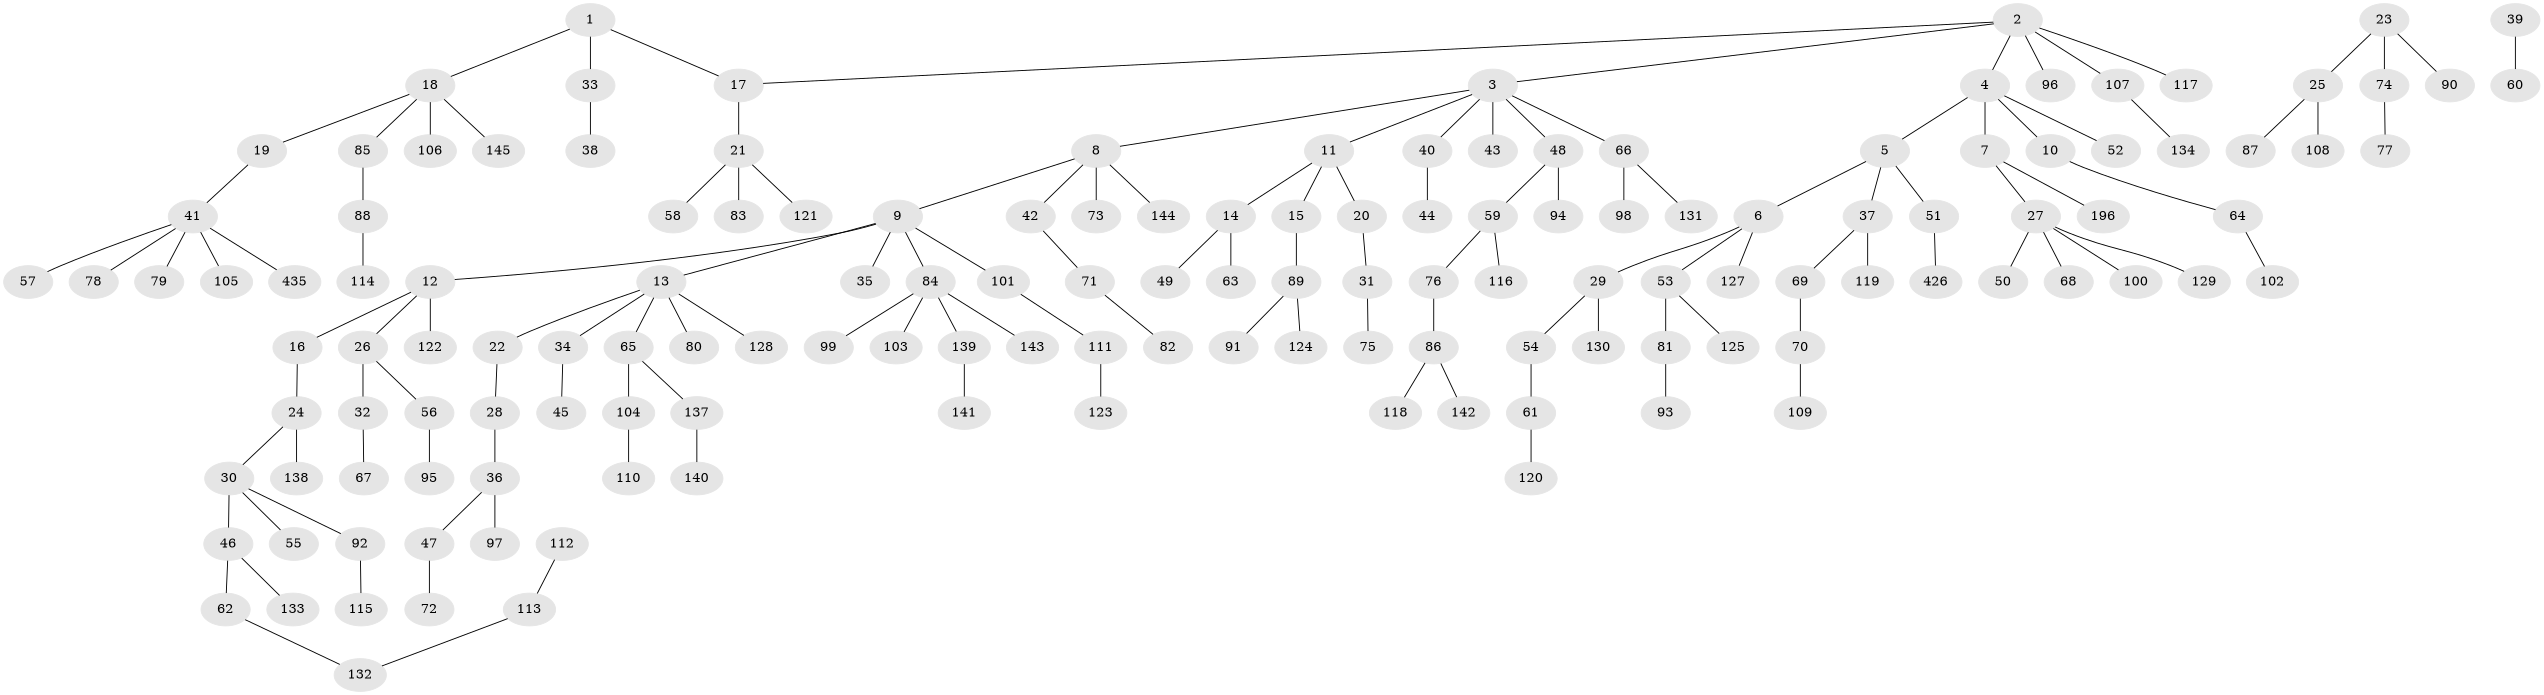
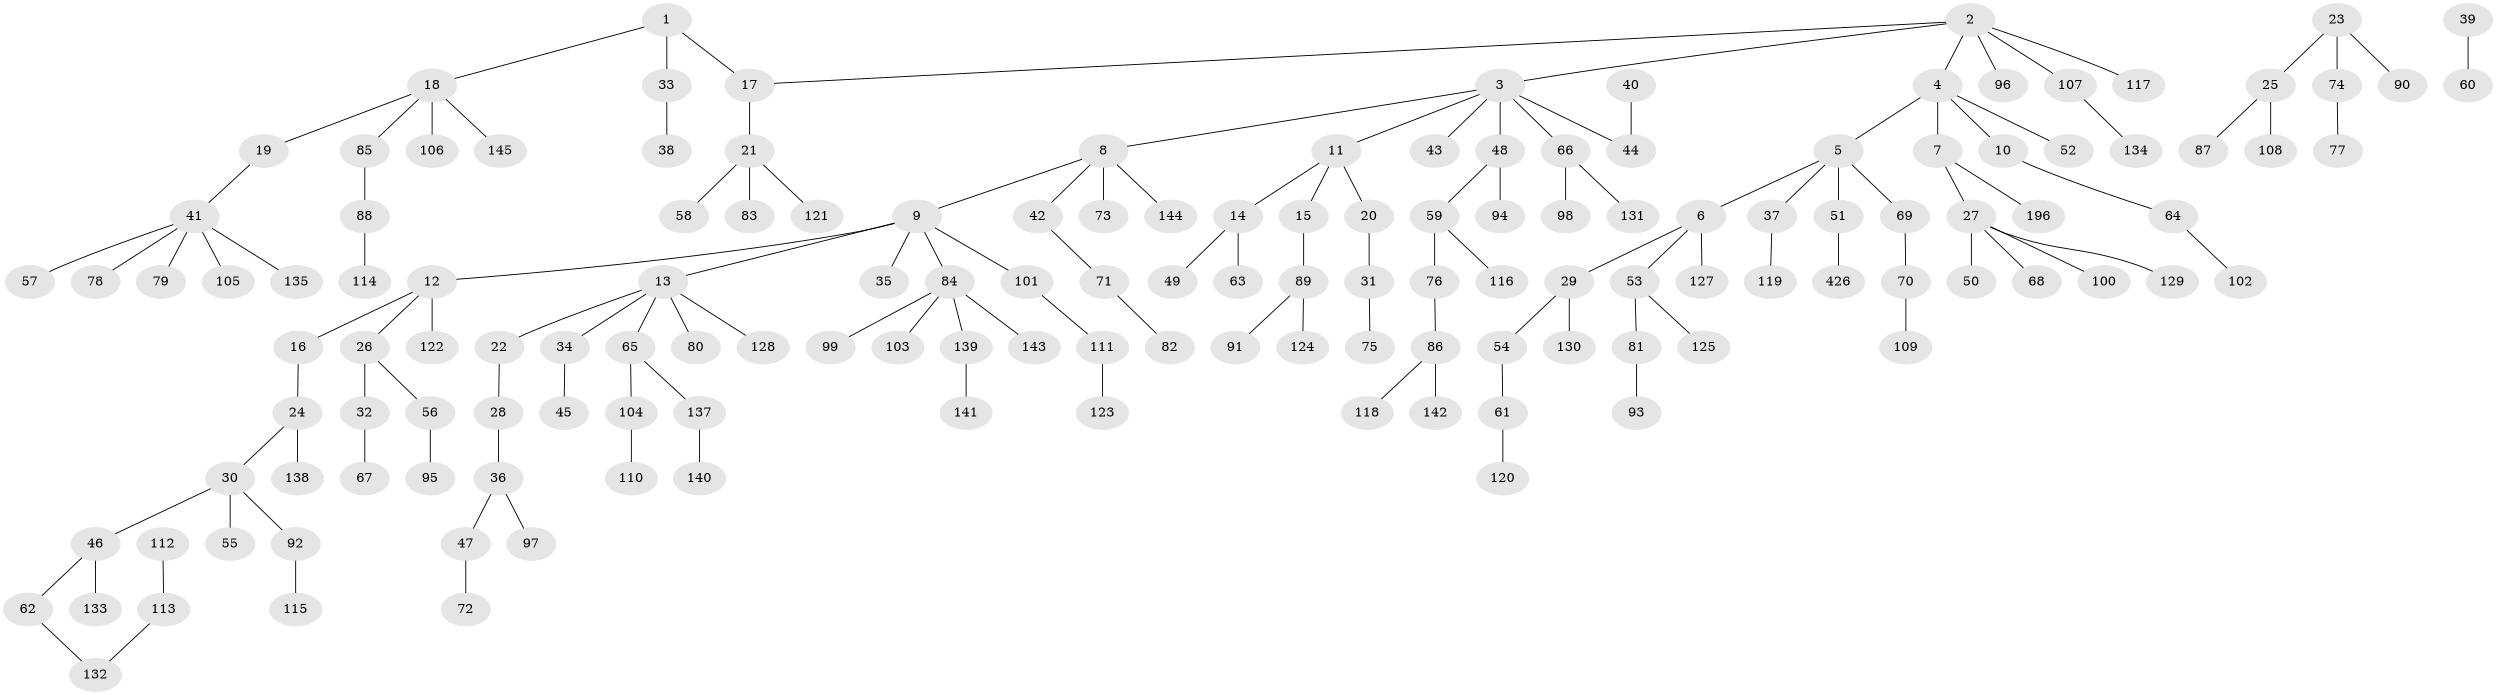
edge "3" -- "40": now "3" -- "44"
edge "37" -- "69": now "5" -- "69"
node "435": label "435" -> "135"
